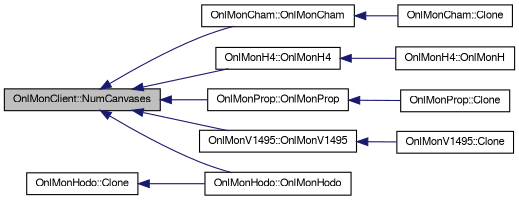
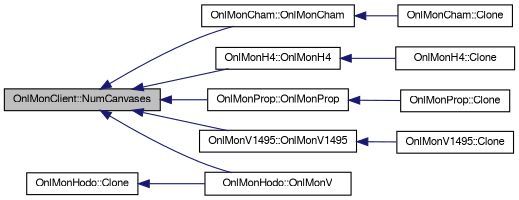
node "OnlMonH4::OnlMonH": label "OnlMonH4::OnlMonH" -> "OnlMonH4::Clone"
node "OnlMonHodo::OnlMonHodo": label "OnlMonHodo::OnlMonHodo" -> "OnlMonHodo::OnlMonV"
